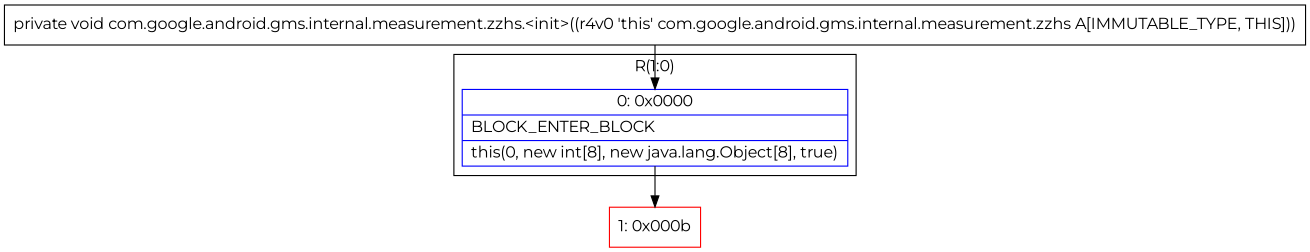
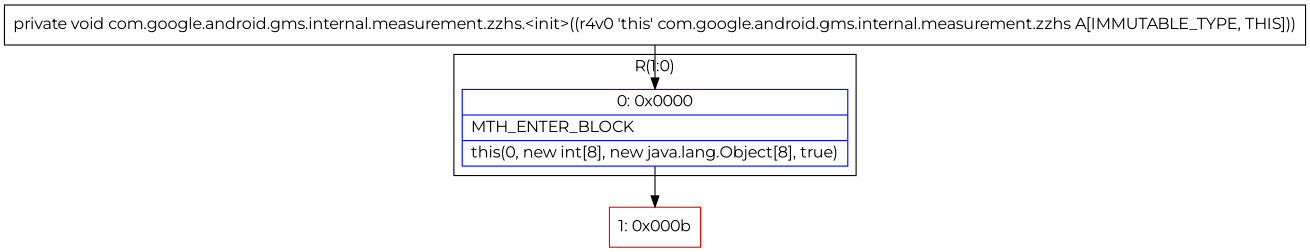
node "0: 0x0000": text "BLOCK_ENTER_BLOCK" -> "MTH_ENTER_BLOCK"
